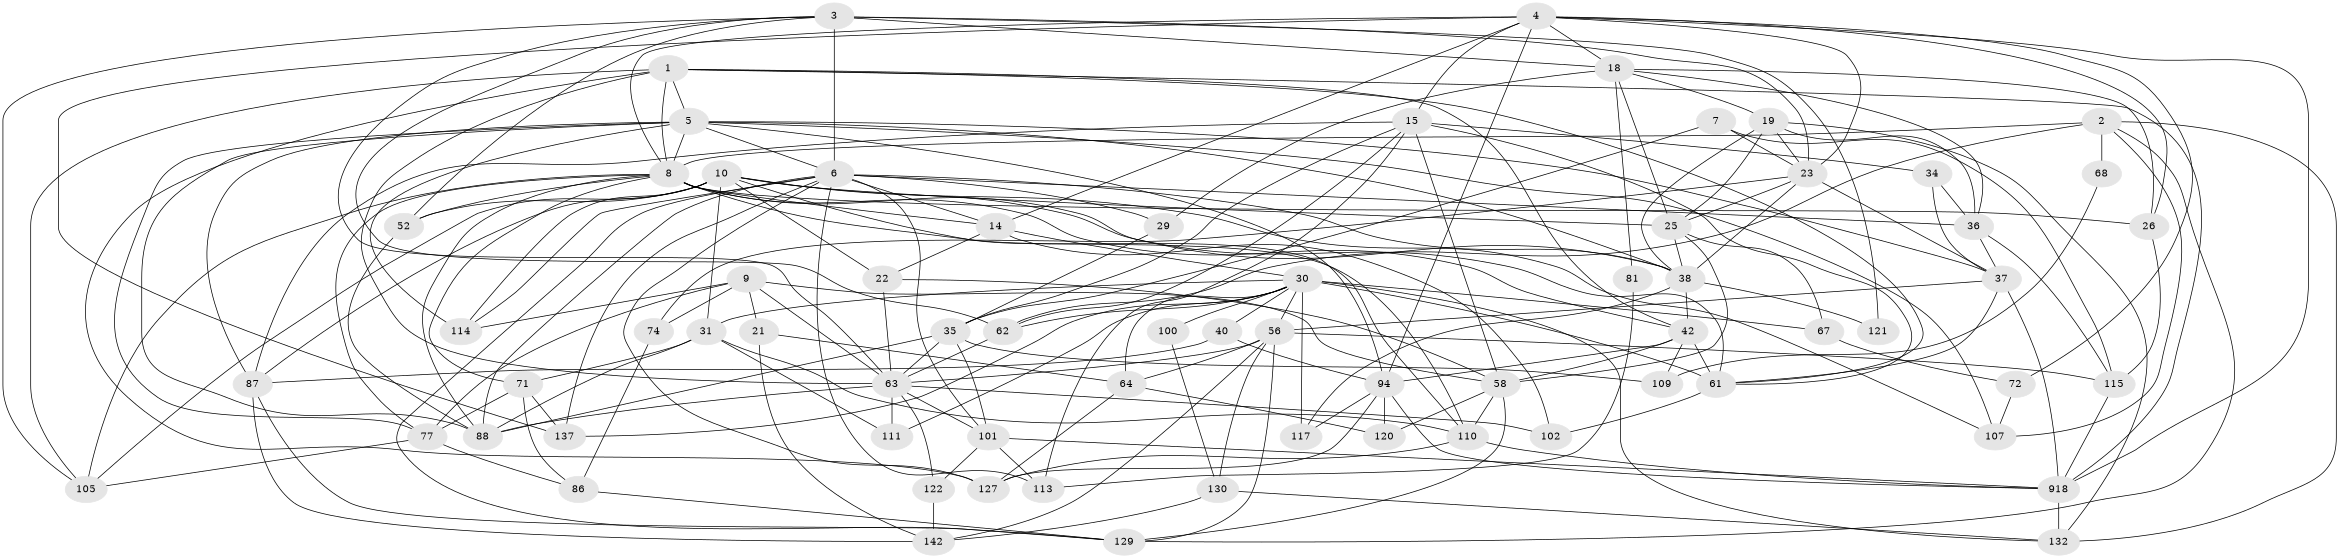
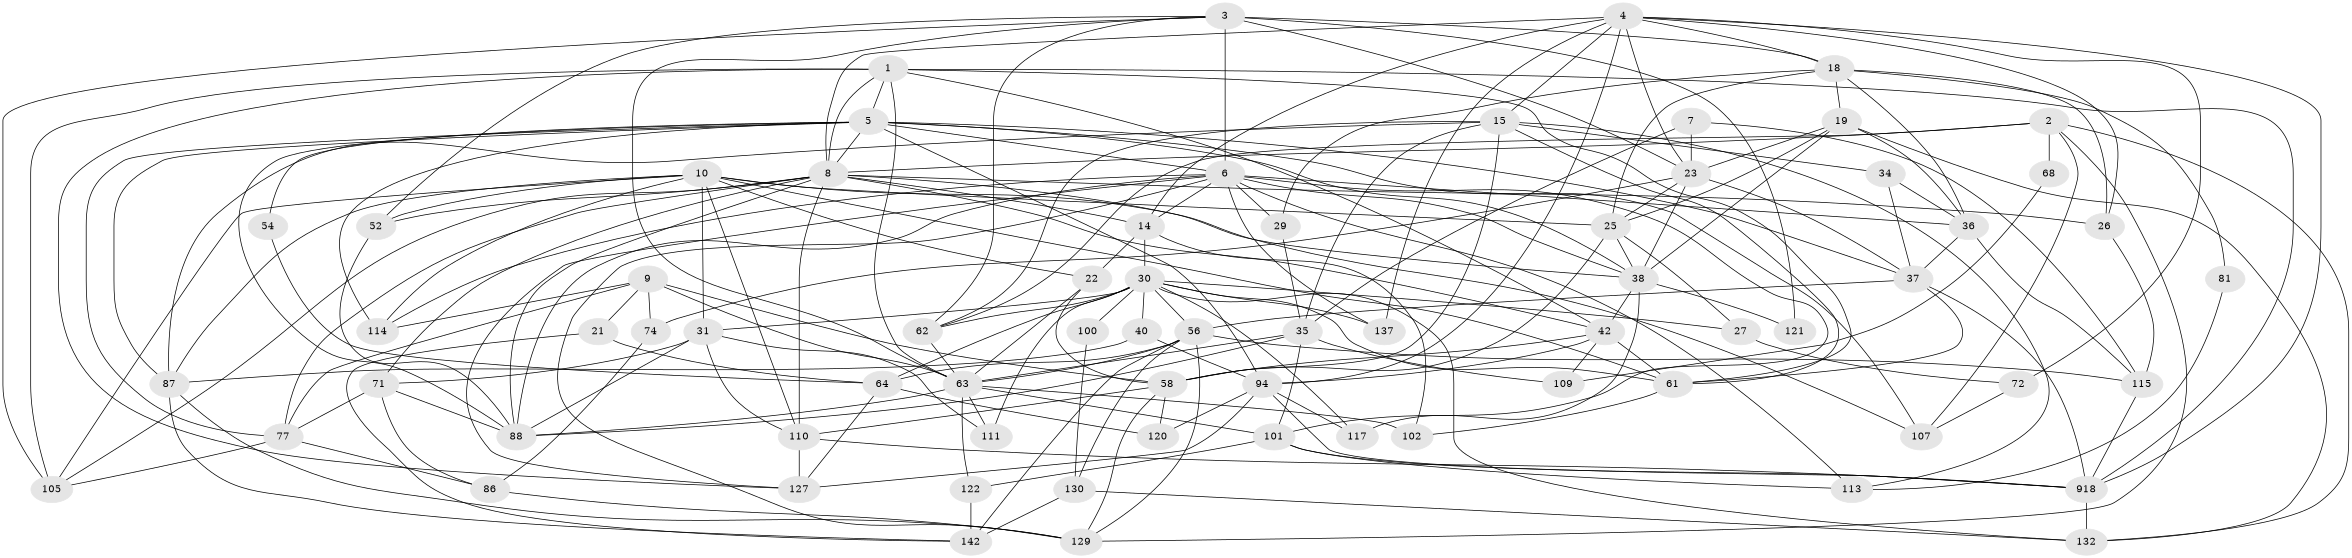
node "54": added
node "67": label "67" -> "27"
edge "71" -- "137": now "71" -- "88"
